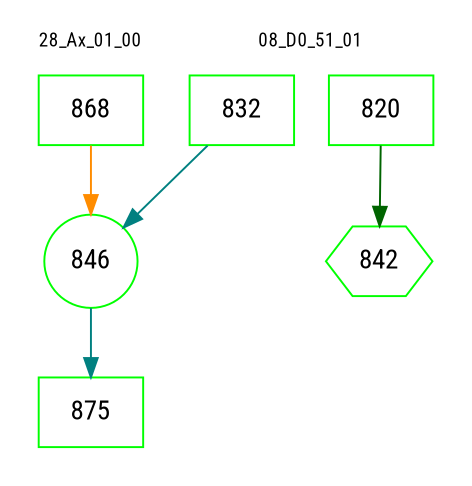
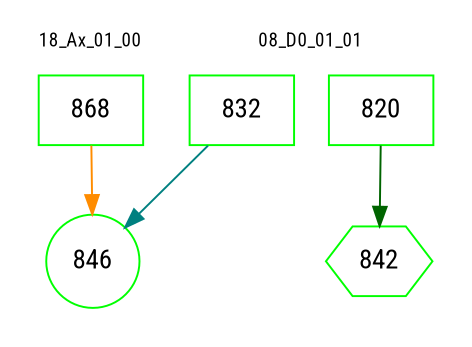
cluster "28_Ax_01_00": label "28_Ax_01_00" -> "18_Ax_01_00"
cluster "08_D0_51_01": label "08_D0_51_01" -> "08_D0_01_01"
node "875": removed
